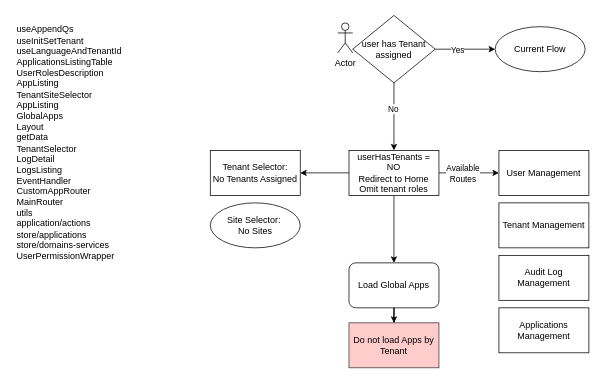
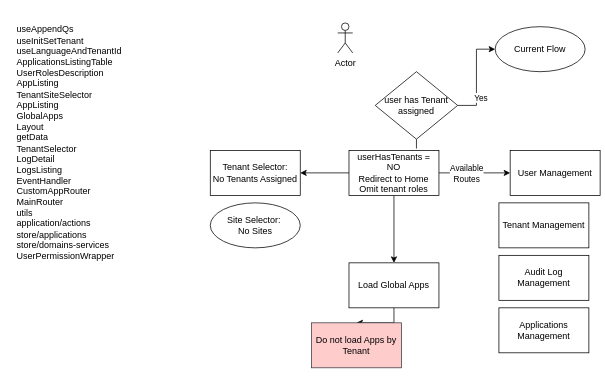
node "user has Tenant assigned": moved (394, 49) -> (417, 105)
node "User Management": moved (544, 173) -> (555, 173)
node "Load Global Apps": shape rounded rectangle -> rectangle
node "Do not load Apps by Tenant": moved (394, 345) -> (357, 345)
